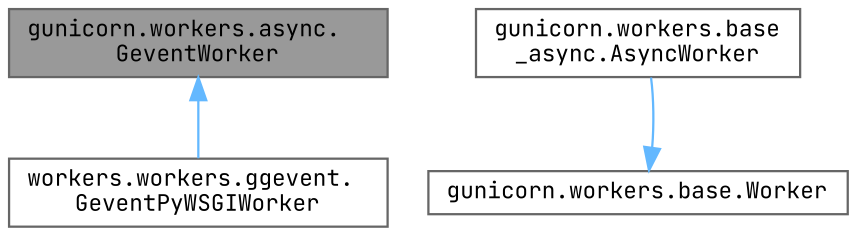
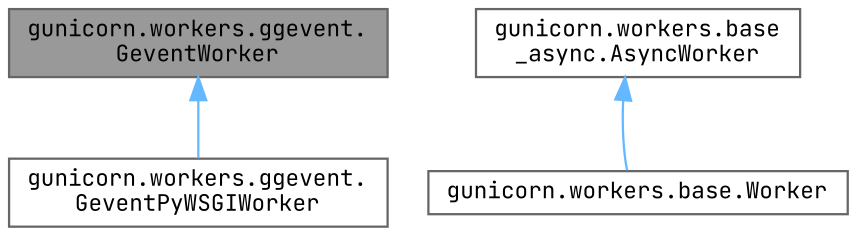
node "gunicorn.workers.async. GeventWorker": label "gunicorn.workers.async. GeventWorker" -> "gunicorn.workers.ggevent. GeventWorker"
edge "gunicorn.workers.base _async.AsyncWorker" -> "gunicorn.workers.base.Worker": reversed
node "workers.workers.ggevent. GeventPyWSGIWorker": label "workers.workers.ggevent. GeventPyWSGIWorker" -> "gunicorn.workers.ggevent. GeventPyWSGIWorker"
